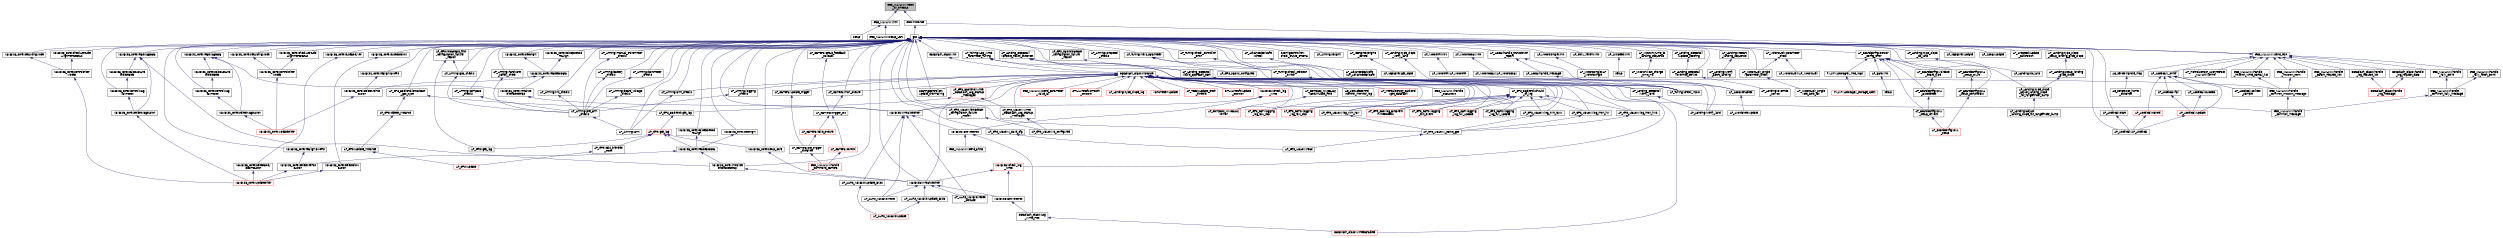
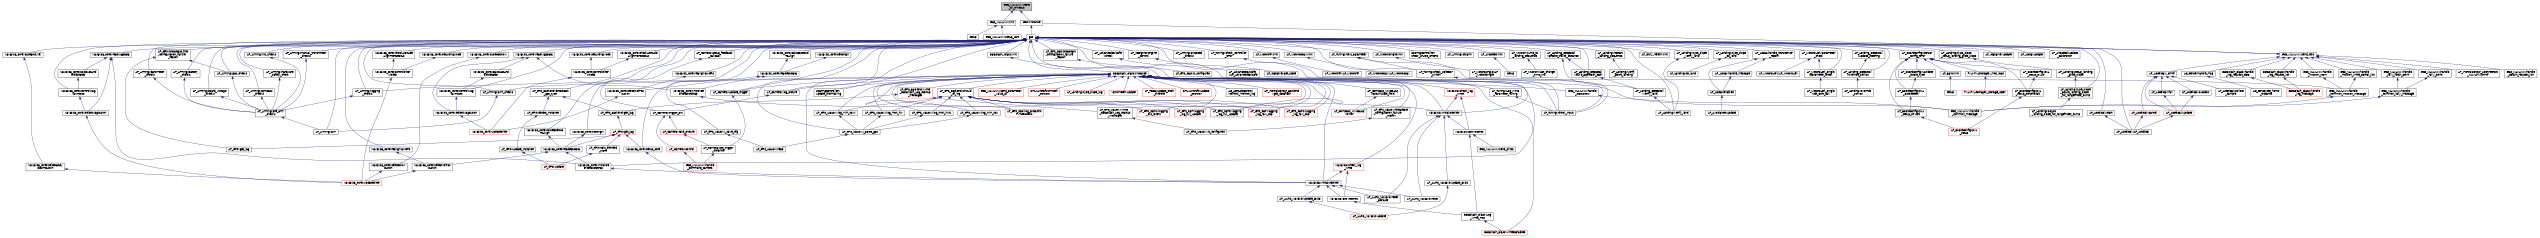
edge "DataFlash_Class::instance" -> "AP_Tuning::Log_Write _Parameter_Tuning": reversed
node "AP_Camera::mon_picture": label "AP_Camera::mon_picture" -> "AP_Camera::log_picture"
edge "GCS_MAVLINK::handle _common_message" -> "GCS_MAVLINK::handle _statustext": added
